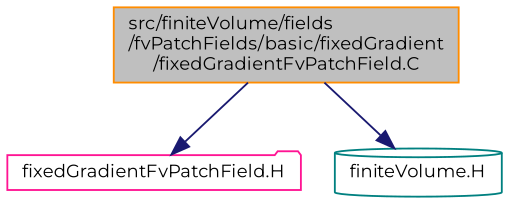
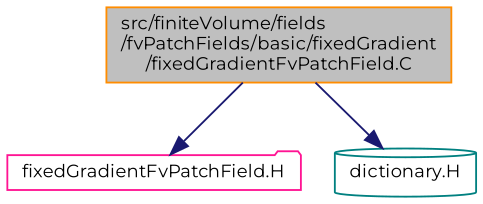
node "finiteVolume.H": label "finiteVolume.H" -> "dictionary.H"
